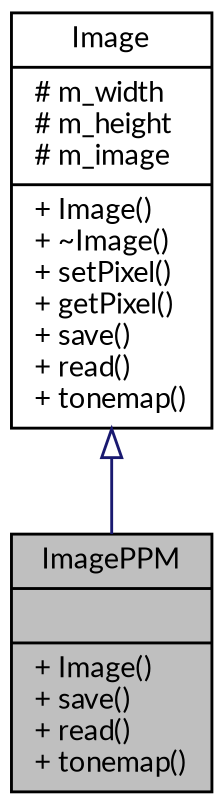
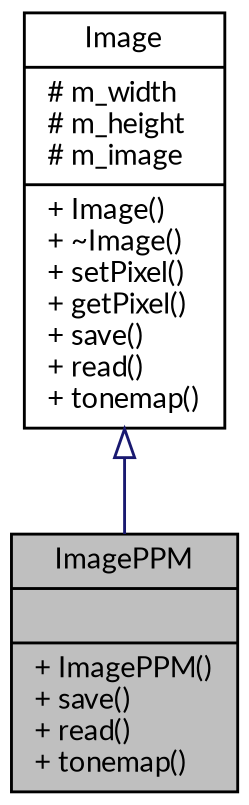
node "ImagePPM": text "+ Image()" -> "+ ImagePPM()"
